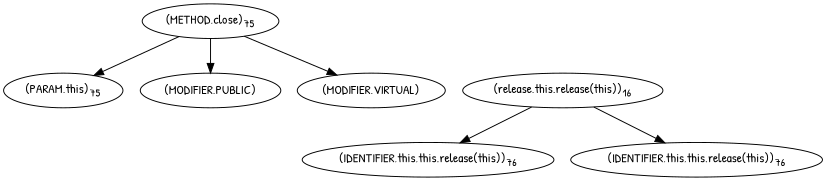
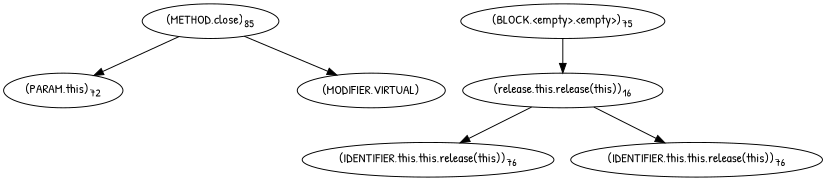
node "(METHOD,close)": text "75" -> "85"
node "(BLOCK,<empty>,<empty>)": added
node "(PARAM,this)": text "75" -> "72"
node "(MODIFIER,PUBLIC)": removed
